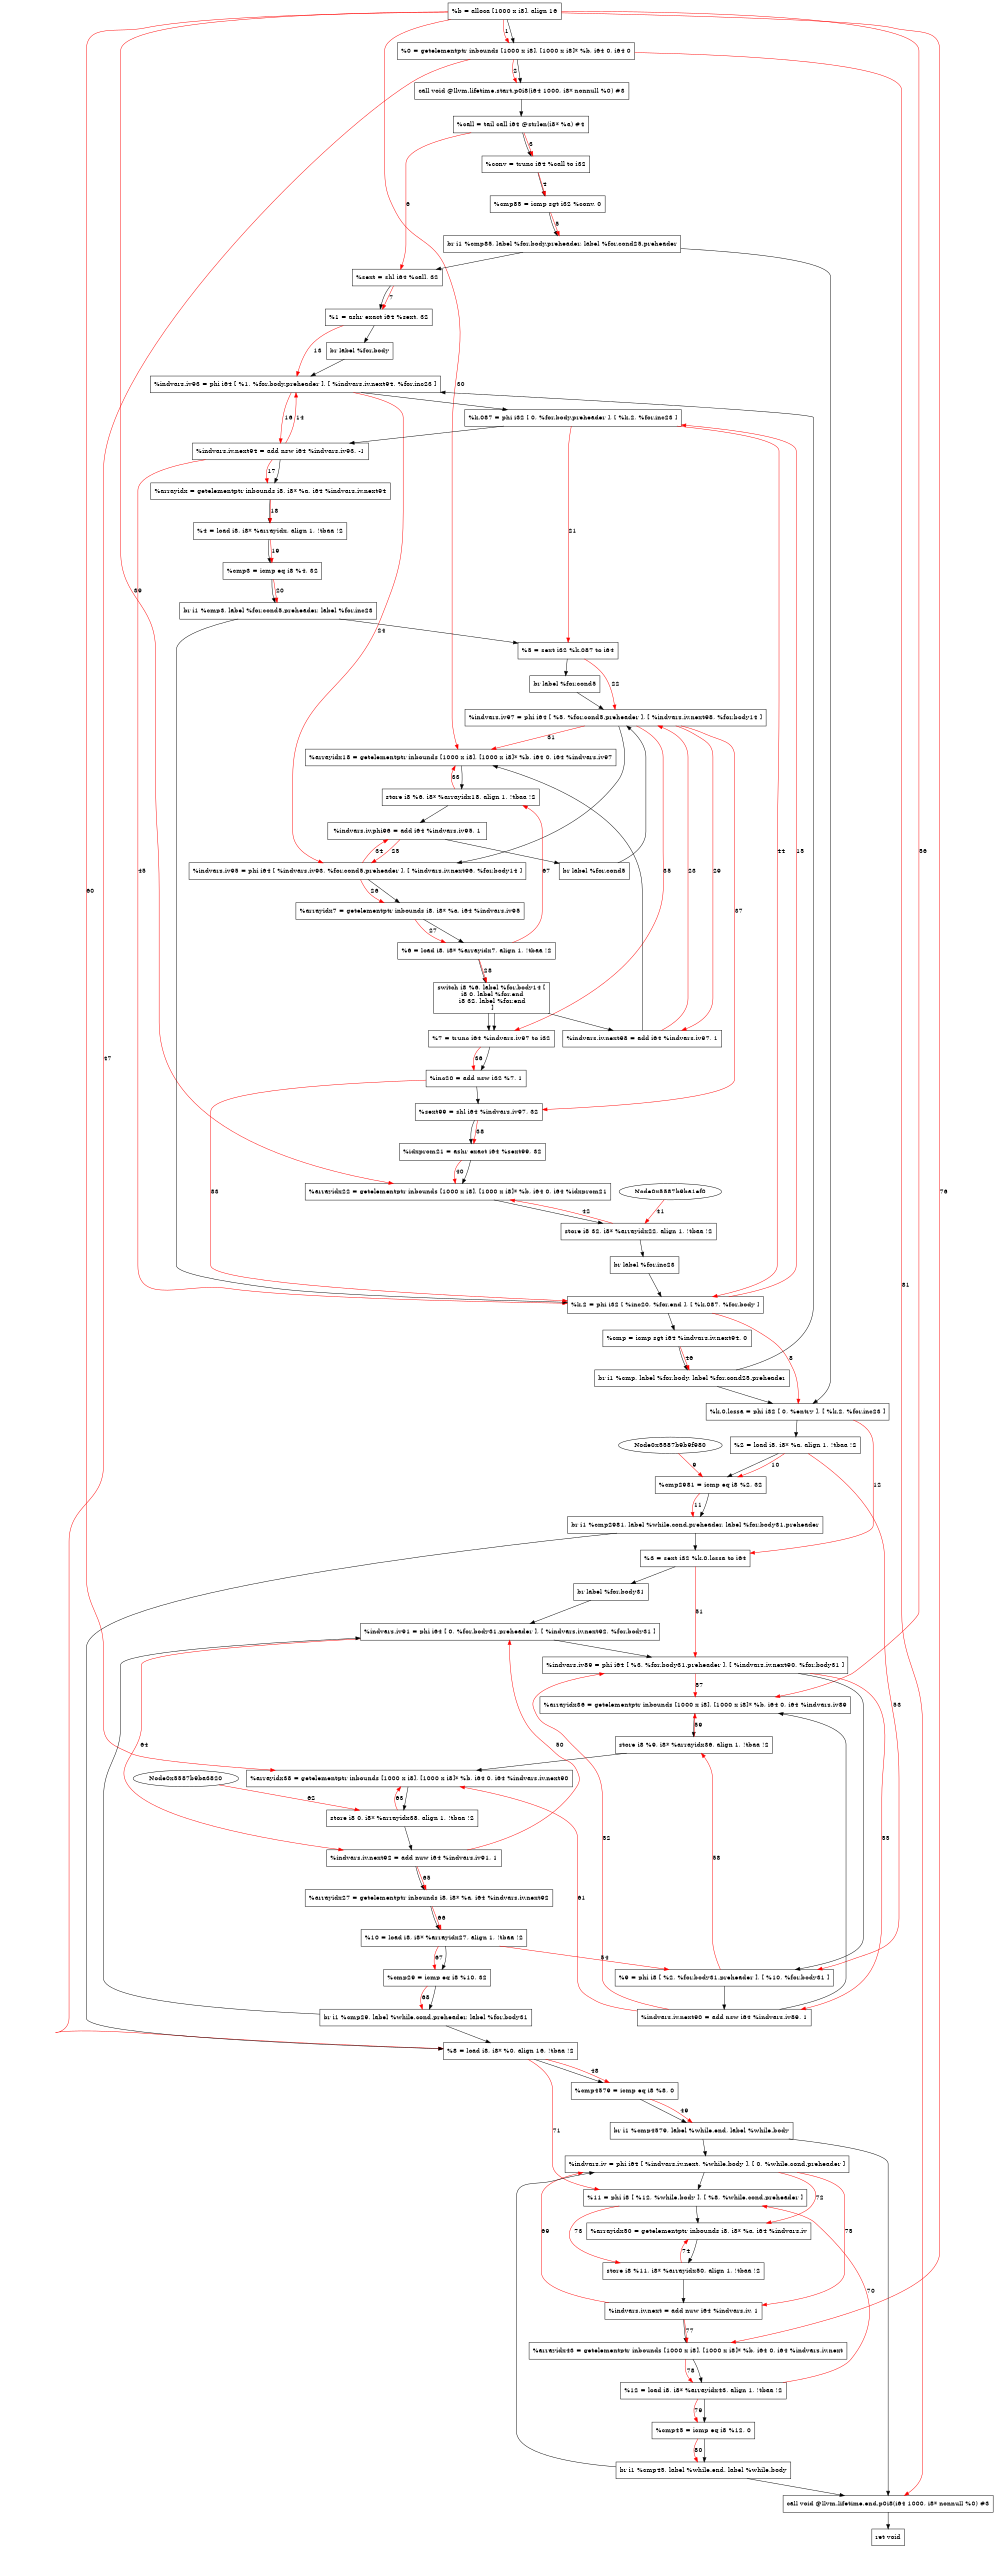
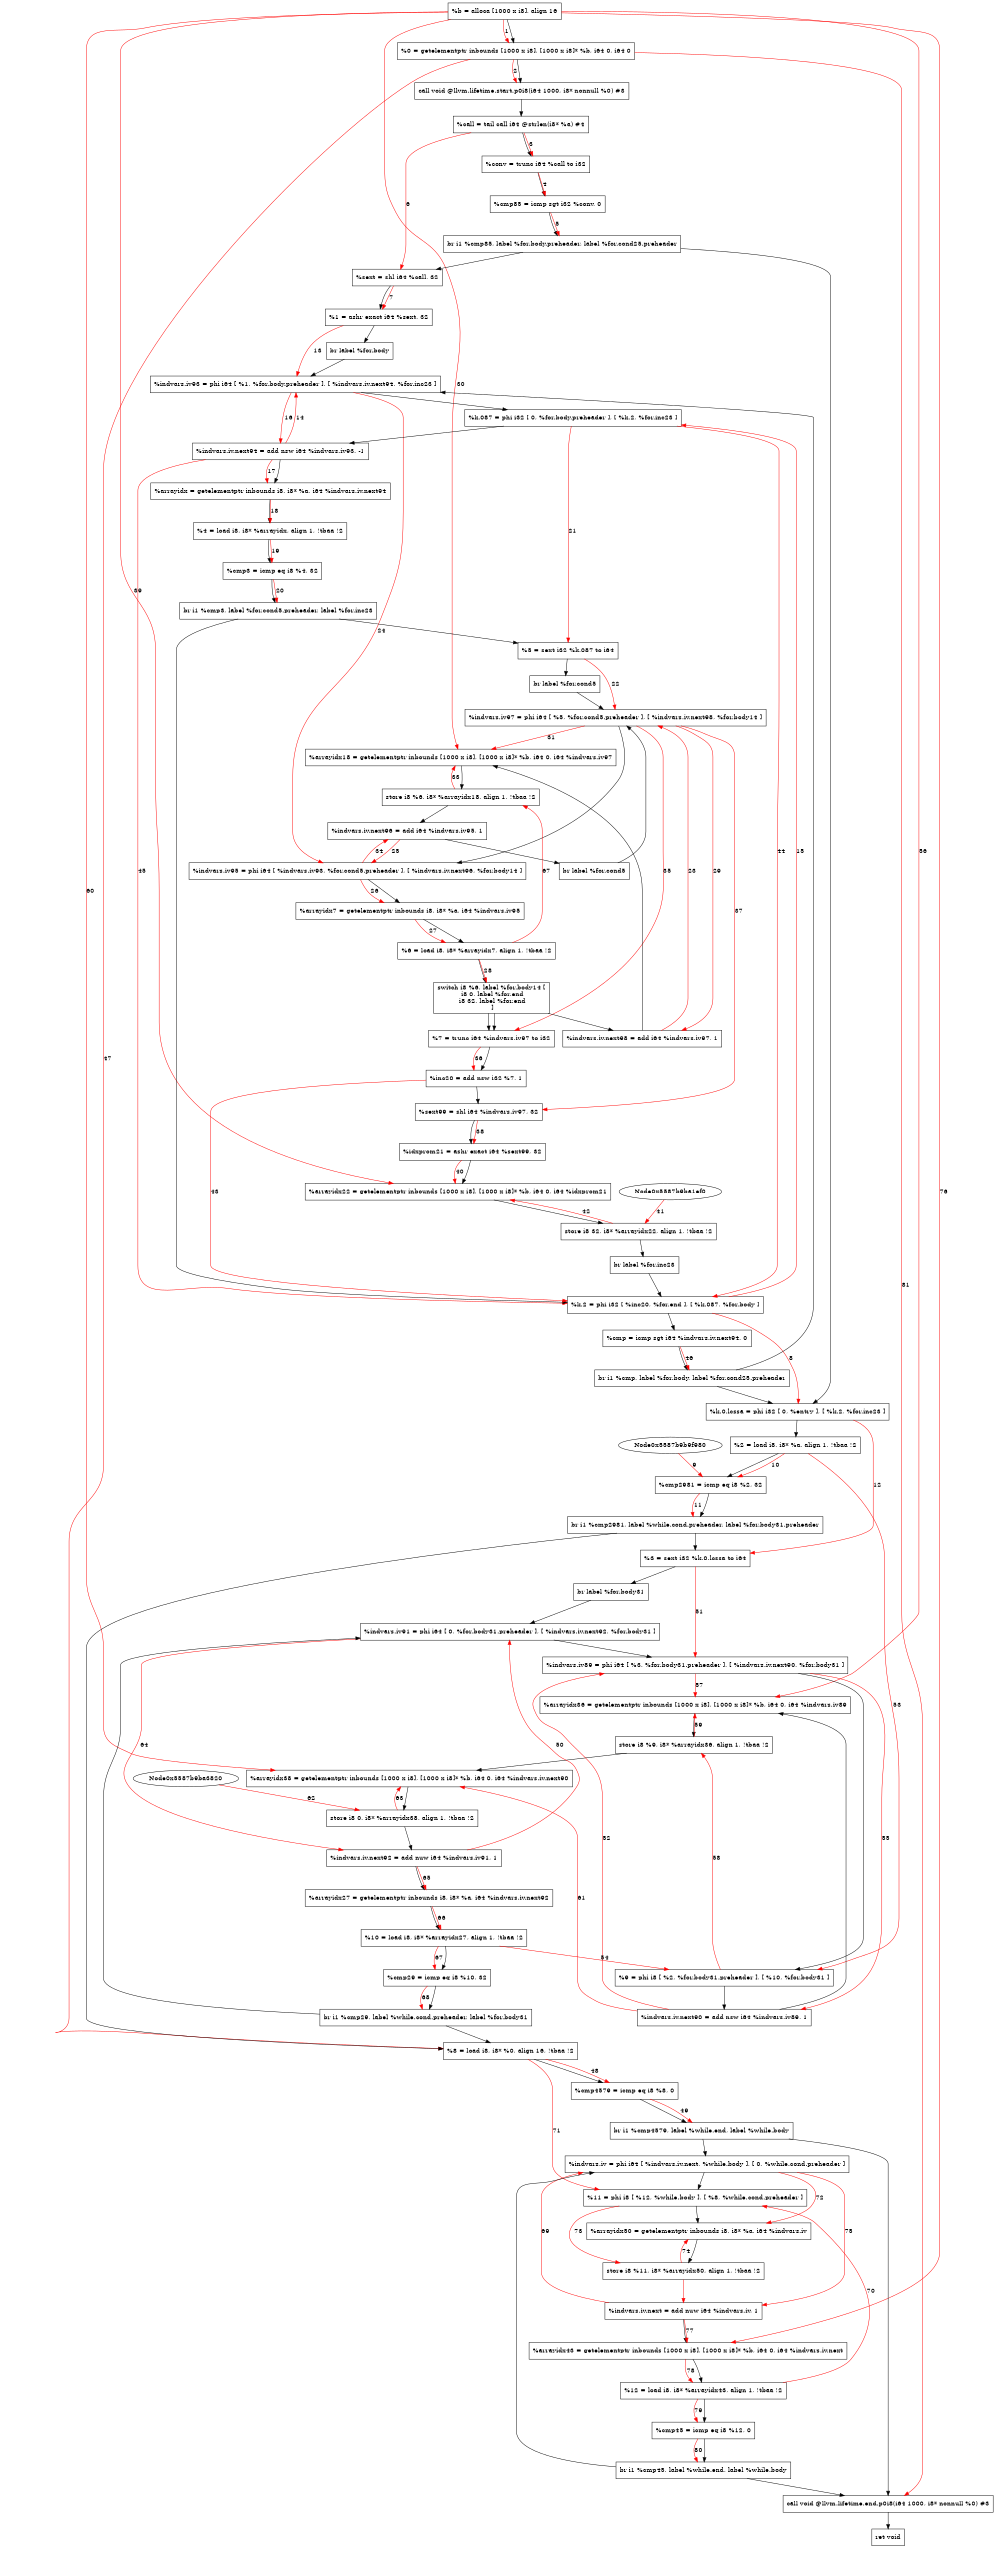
node "%indvars.iv.phi96 = add i64 %indvars.iv95, 1": label "%indvars.iv.phi96 = add i64 %indvars.iv95, 1" -> "%indvars.iv.next96 = add i64 %indvars.iv95, 1"
edge "%inc20 = add nsw i32 %7, 1" -> "%k.2 = phi i32 [ %inc20, %for.end ], [ %k.087, %for.body ]": label "83" -> "43"
edge "store i8 %11, i8* %arrayidx50, align 1, !tbaa !2" -> "%indvars.iv.next = add nuw i64 %indvars.iv, 1": color black -> red
